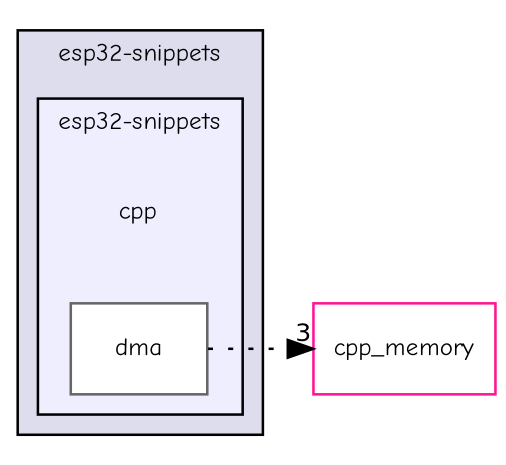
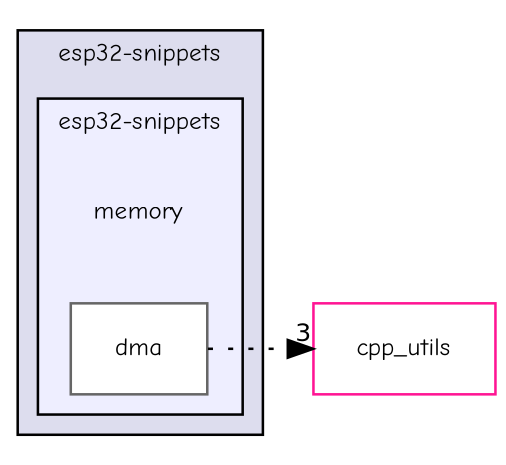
node "cpp": label "cpp" -> "memory"
node "cpp_memory": label "cpp_memory" -> "cpp_utils"
